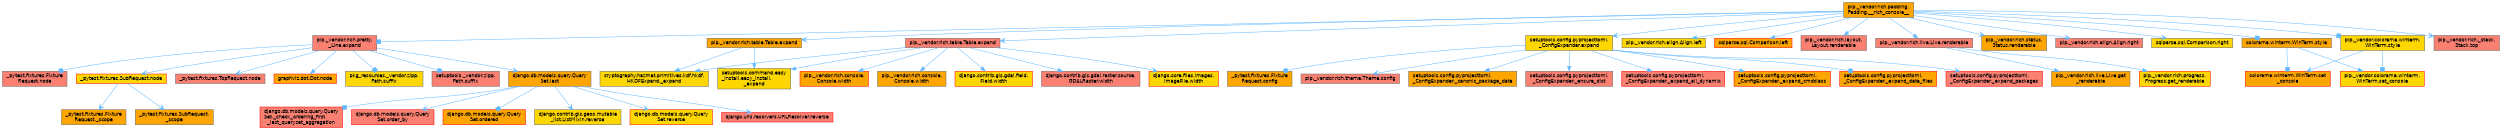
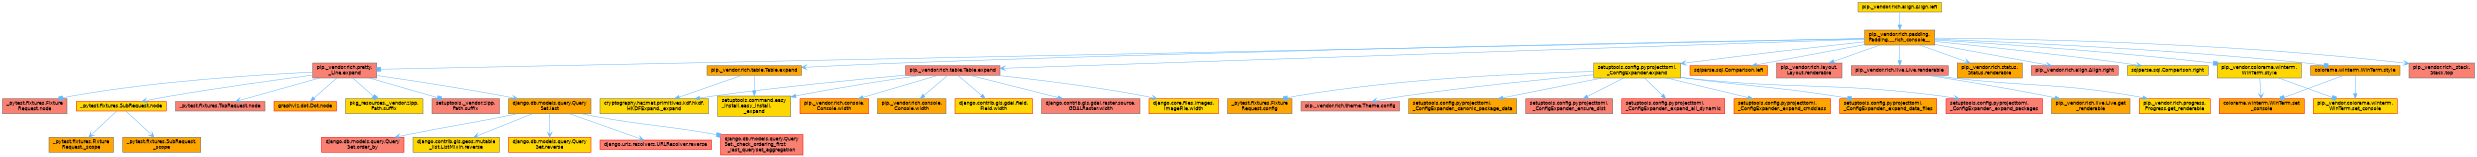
edge "pip._vendor.rich.padding. Padding.__rich_console__" -> "pip._vendor.rich.align.Align.left": reversed
node "django.db.models.query.Query Set.ordered": removed
